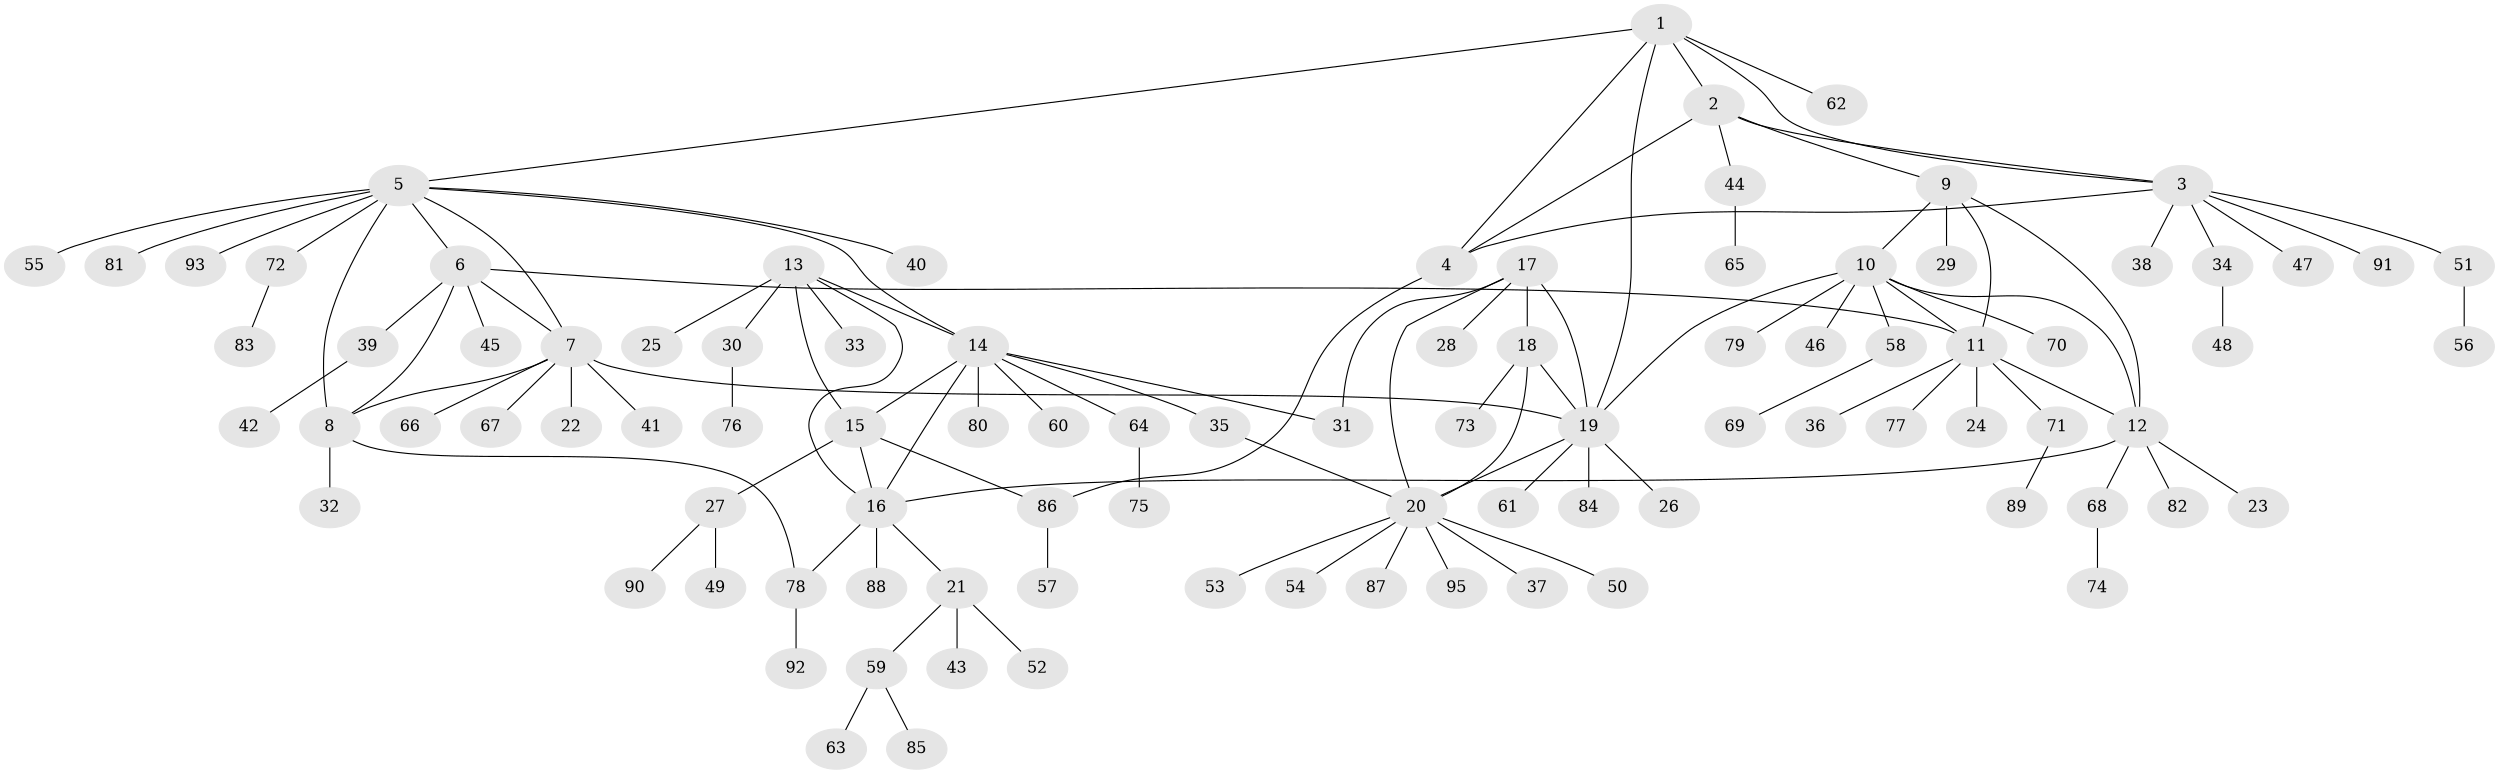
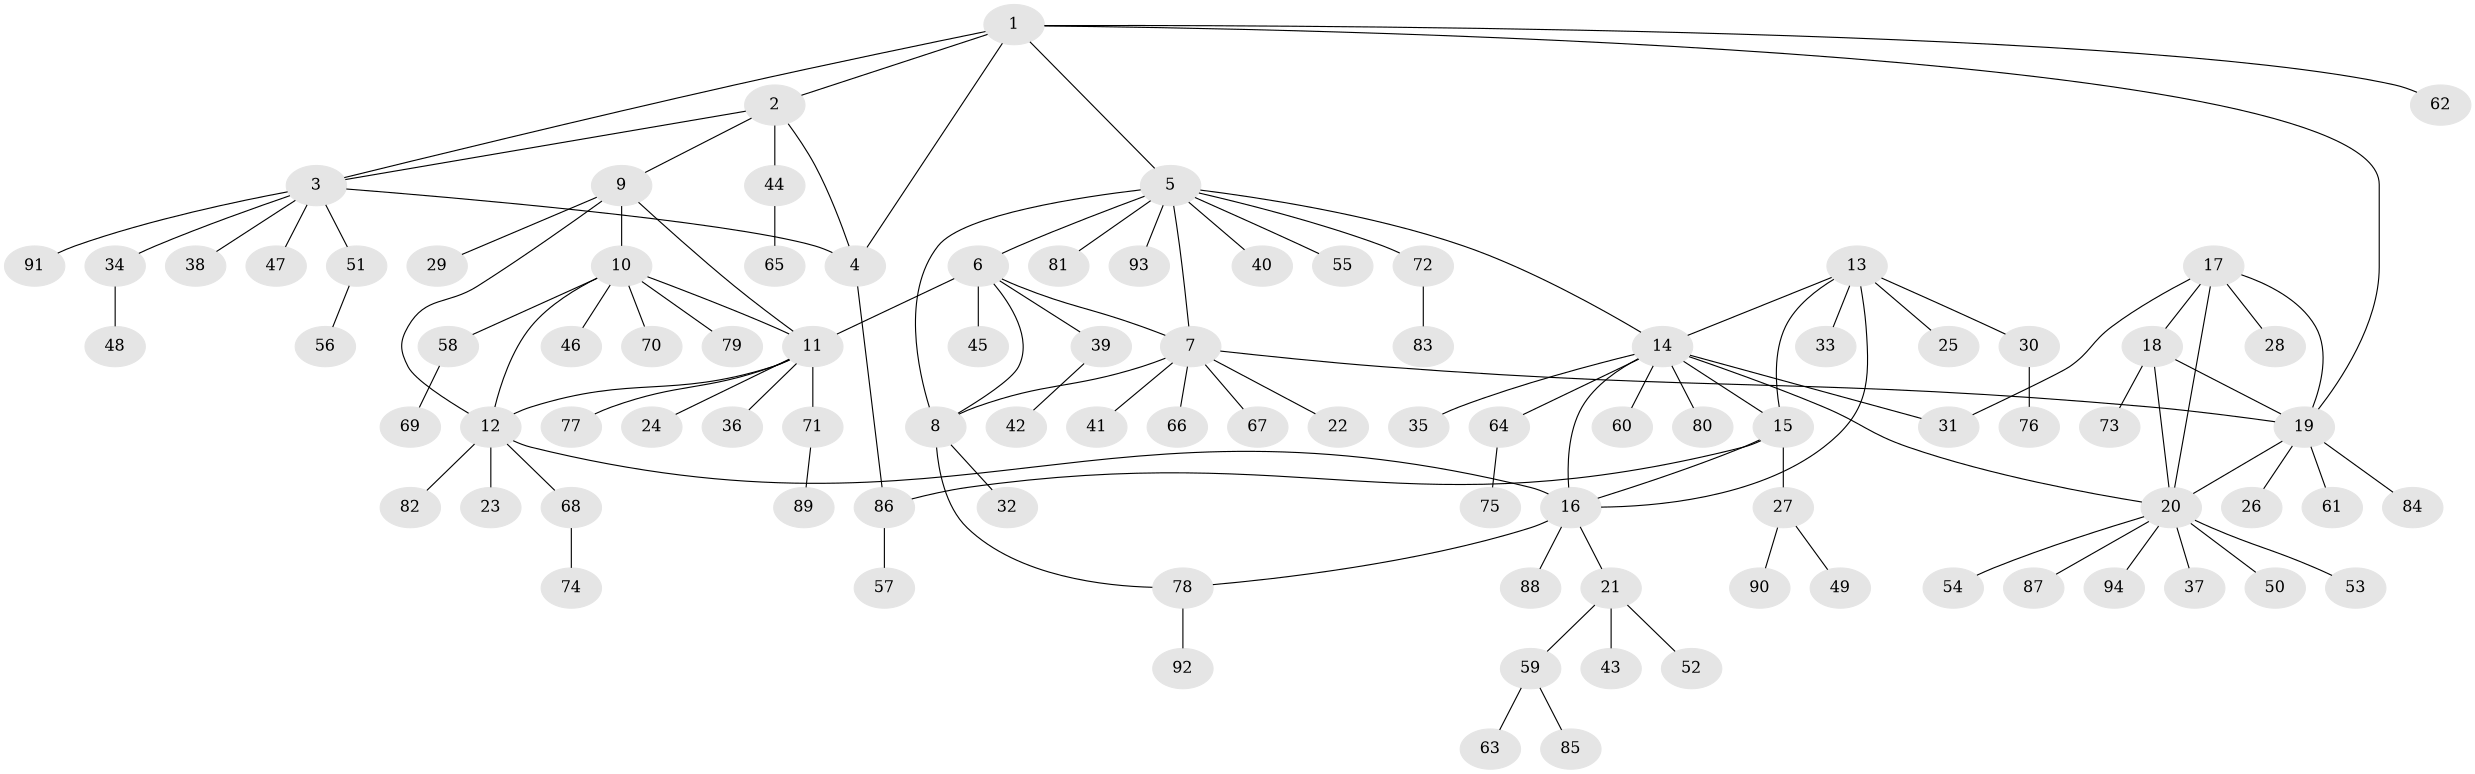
edge "10" -- "19": removed
edge "35" -- "20": now "14" -- "20"
node "95": label "95" -> "94"
